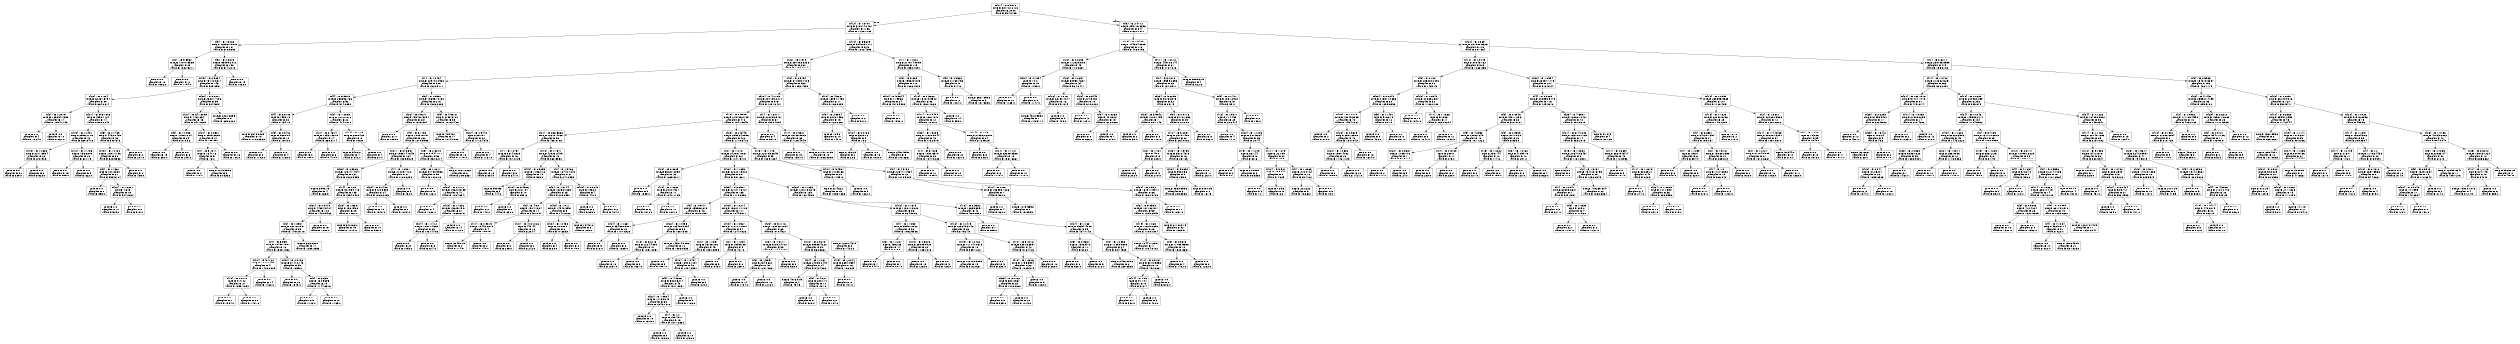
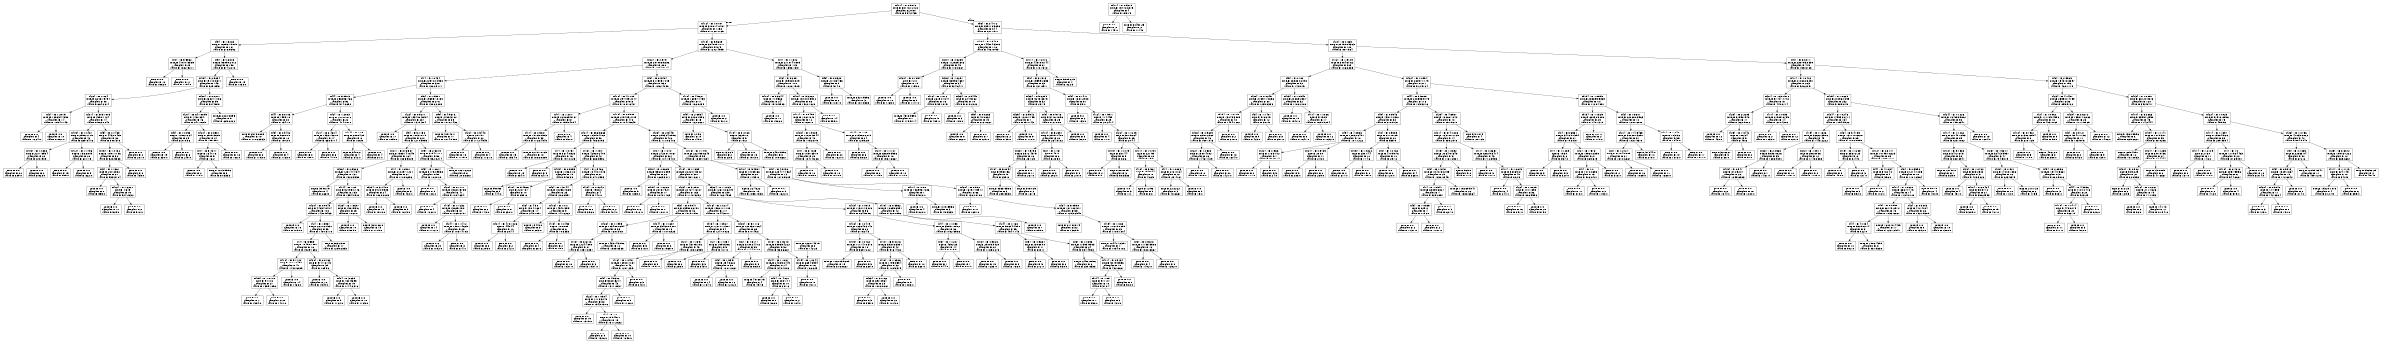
edge "X[6] <= 4.58 mse = 7904.1684 samples = 14 value = 248.7857" -> "X[11] <= 0.9315 mse = 15442.6875 samples = 4 value = 159.75": removed
node "mse = 0.0 samples = 4 value = 68.0": label "mse = 0.0 samples = 4 value = 68.0" -> "mse = 0.0 samples = 4 samples = 68.0"
